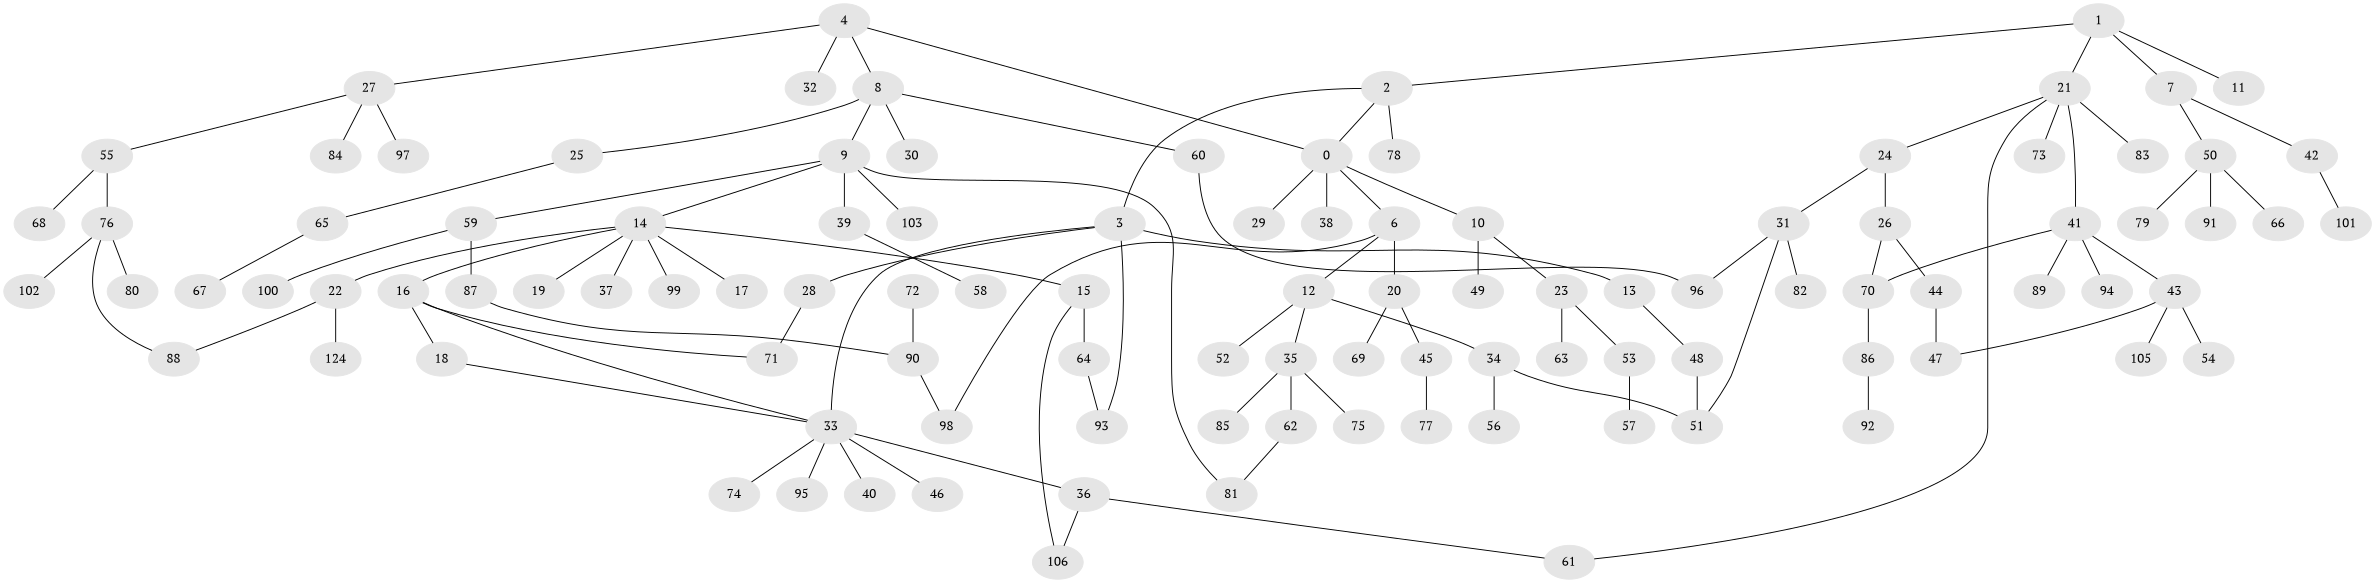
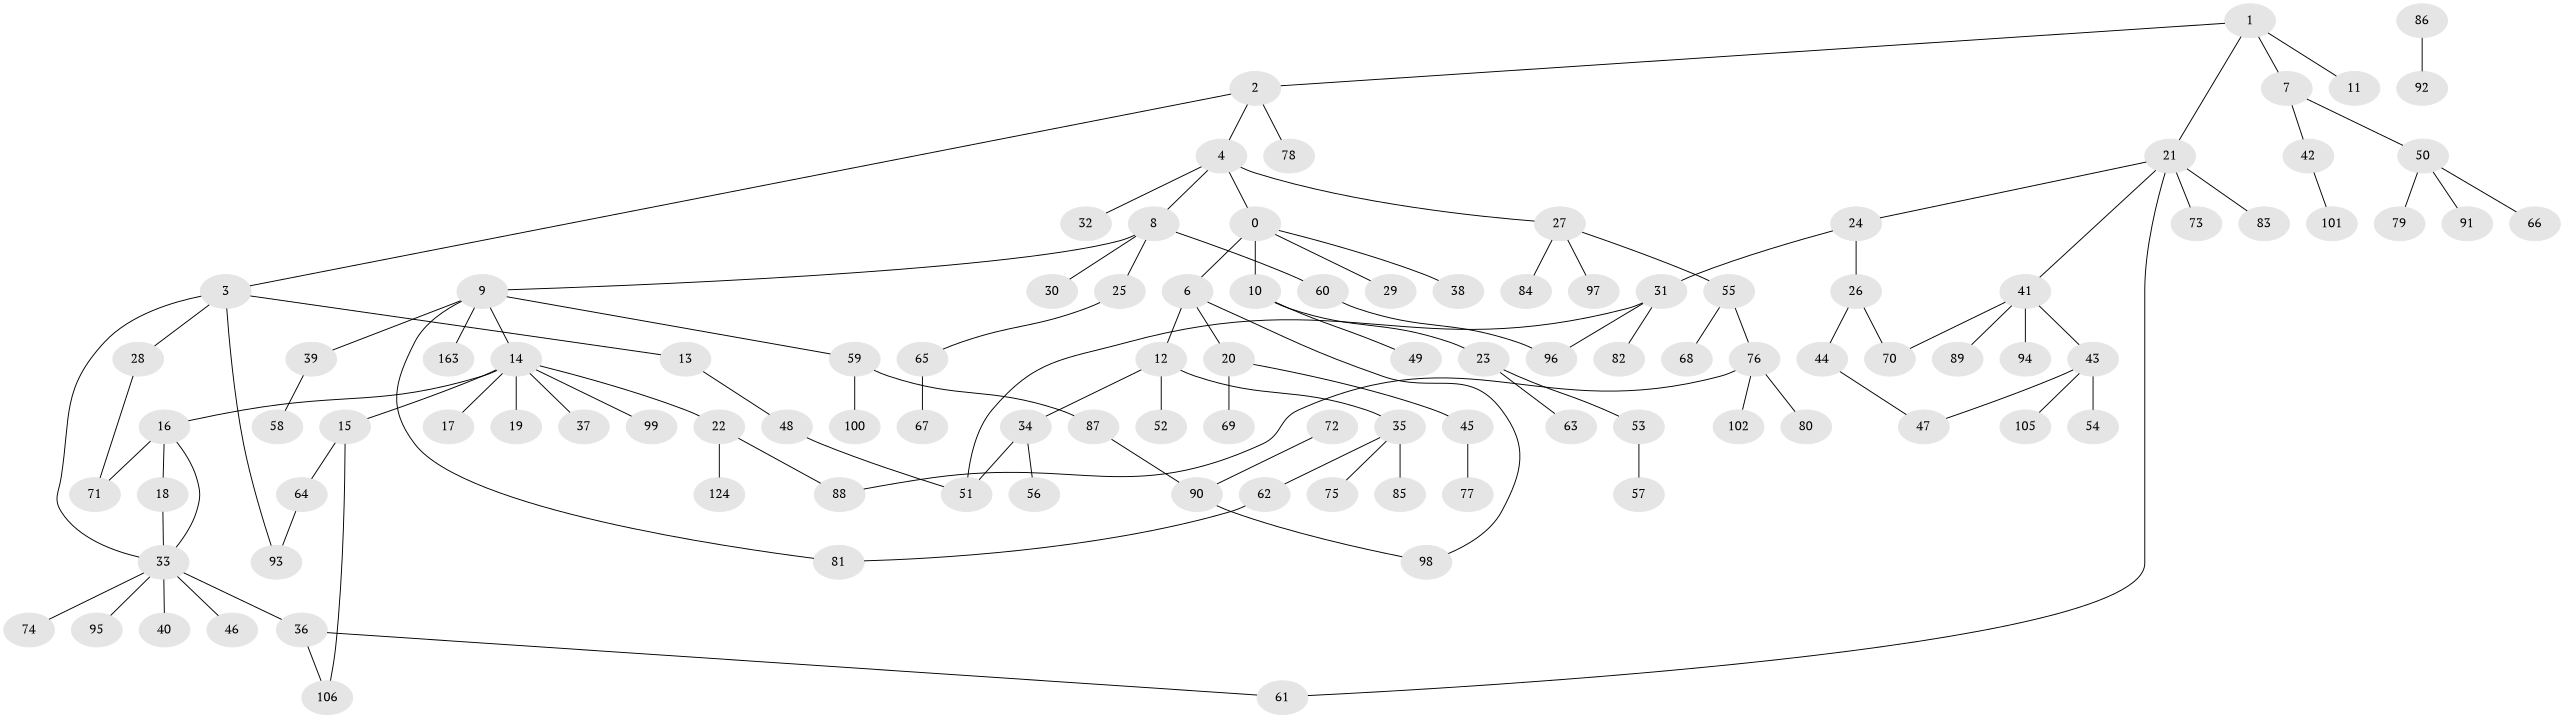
edge "2" -- "0": now "2" -- "4"
node "103": label "103" -> "163"
edge "70" -- "86": removed
